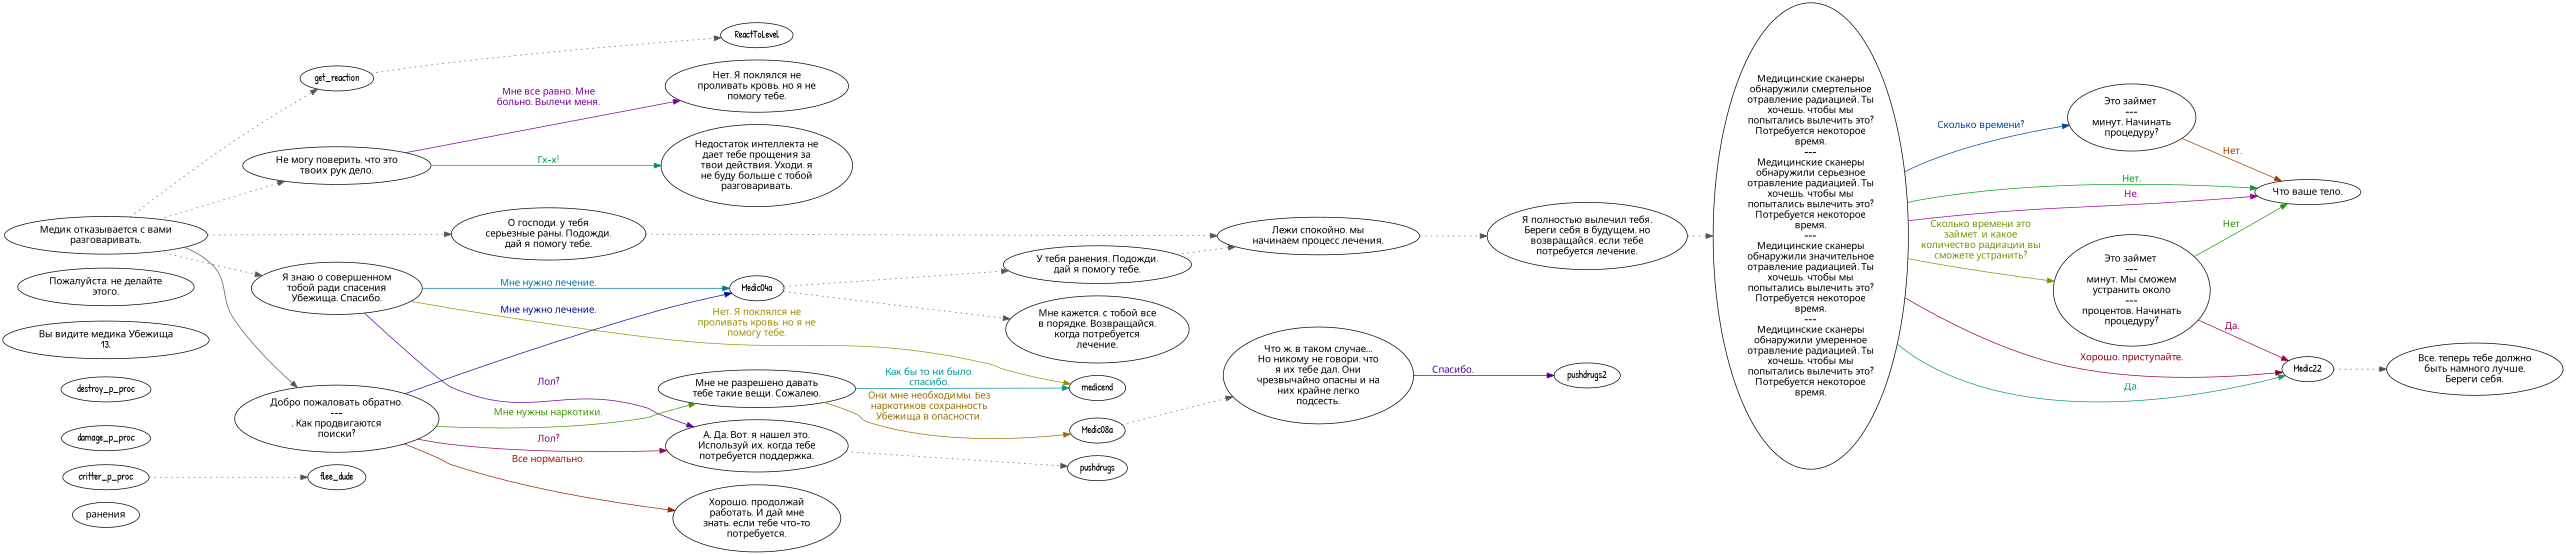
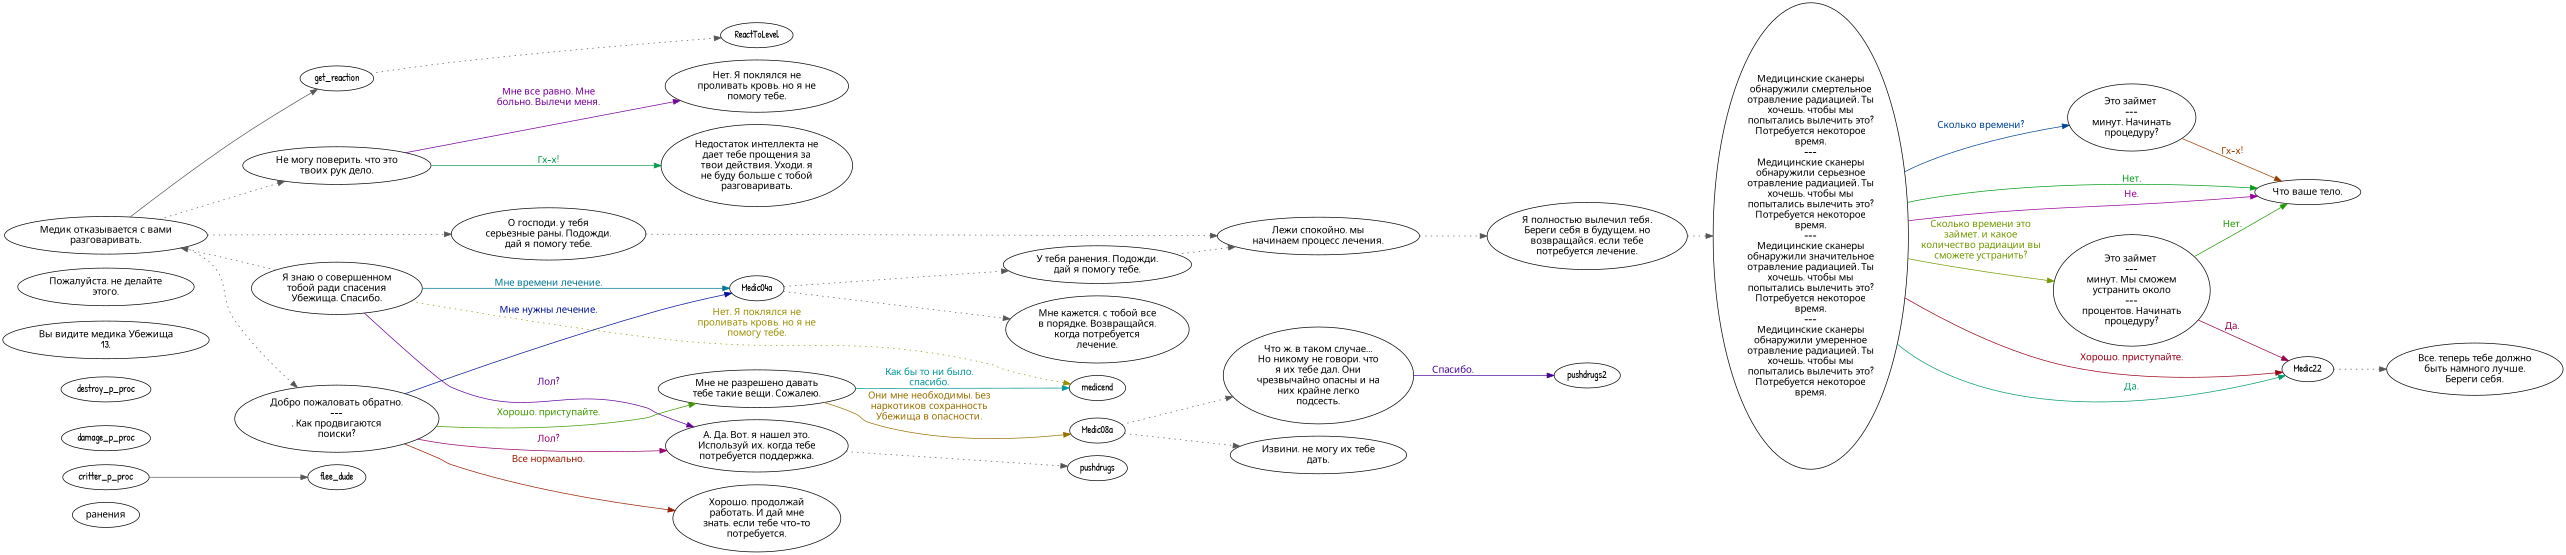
edge "Это займет --- минут. Начинать процедуру?" -> "Что ваше тело.": label "Нет." -> "Гх-х!"
edge "Медик отказывается с вами разговаривать." -> "get_reaction": style dotted -> solid
edge "Медик отказывается с вами разговаривать." -> "Я знаю о совершенном тобой ради спасения Убежища. Спасибо.": reversed
edge "Я знаю о совершенном тобой ради спасения Убежища. Спасибо." -> "Medic04a": label "Мне нужно лечение." -> "Мне времени лечение."
edge "Добро пожаловать обратно, --- . Как продвигаются поиски?" -> "Medic04a": label "Мне нужно лечение." -> "Мне нужны лечение."
edge "Медик отказывается с вами разговаривать." -> "Добро пожаловать обратно, --- . Как продвигаются поиски?": style solid -> dotted
edge "Я знаю о совершенном тобой ради спасения Убежища. Спасибо." -> "medicend": style solid -> dotted
edge "Добро пожаловать обратно, --- . Как продвигаются поиски?" -> "Мне не разрешено давать тебе такие вещи. Сожалею.": label "Мне нужны наркотики." -> "Хорошо, приступайте."
node "Извини, не могу их тебе дать.": added
edge "critter_p_proc" -> "flee_dude": style dotted -> solid
